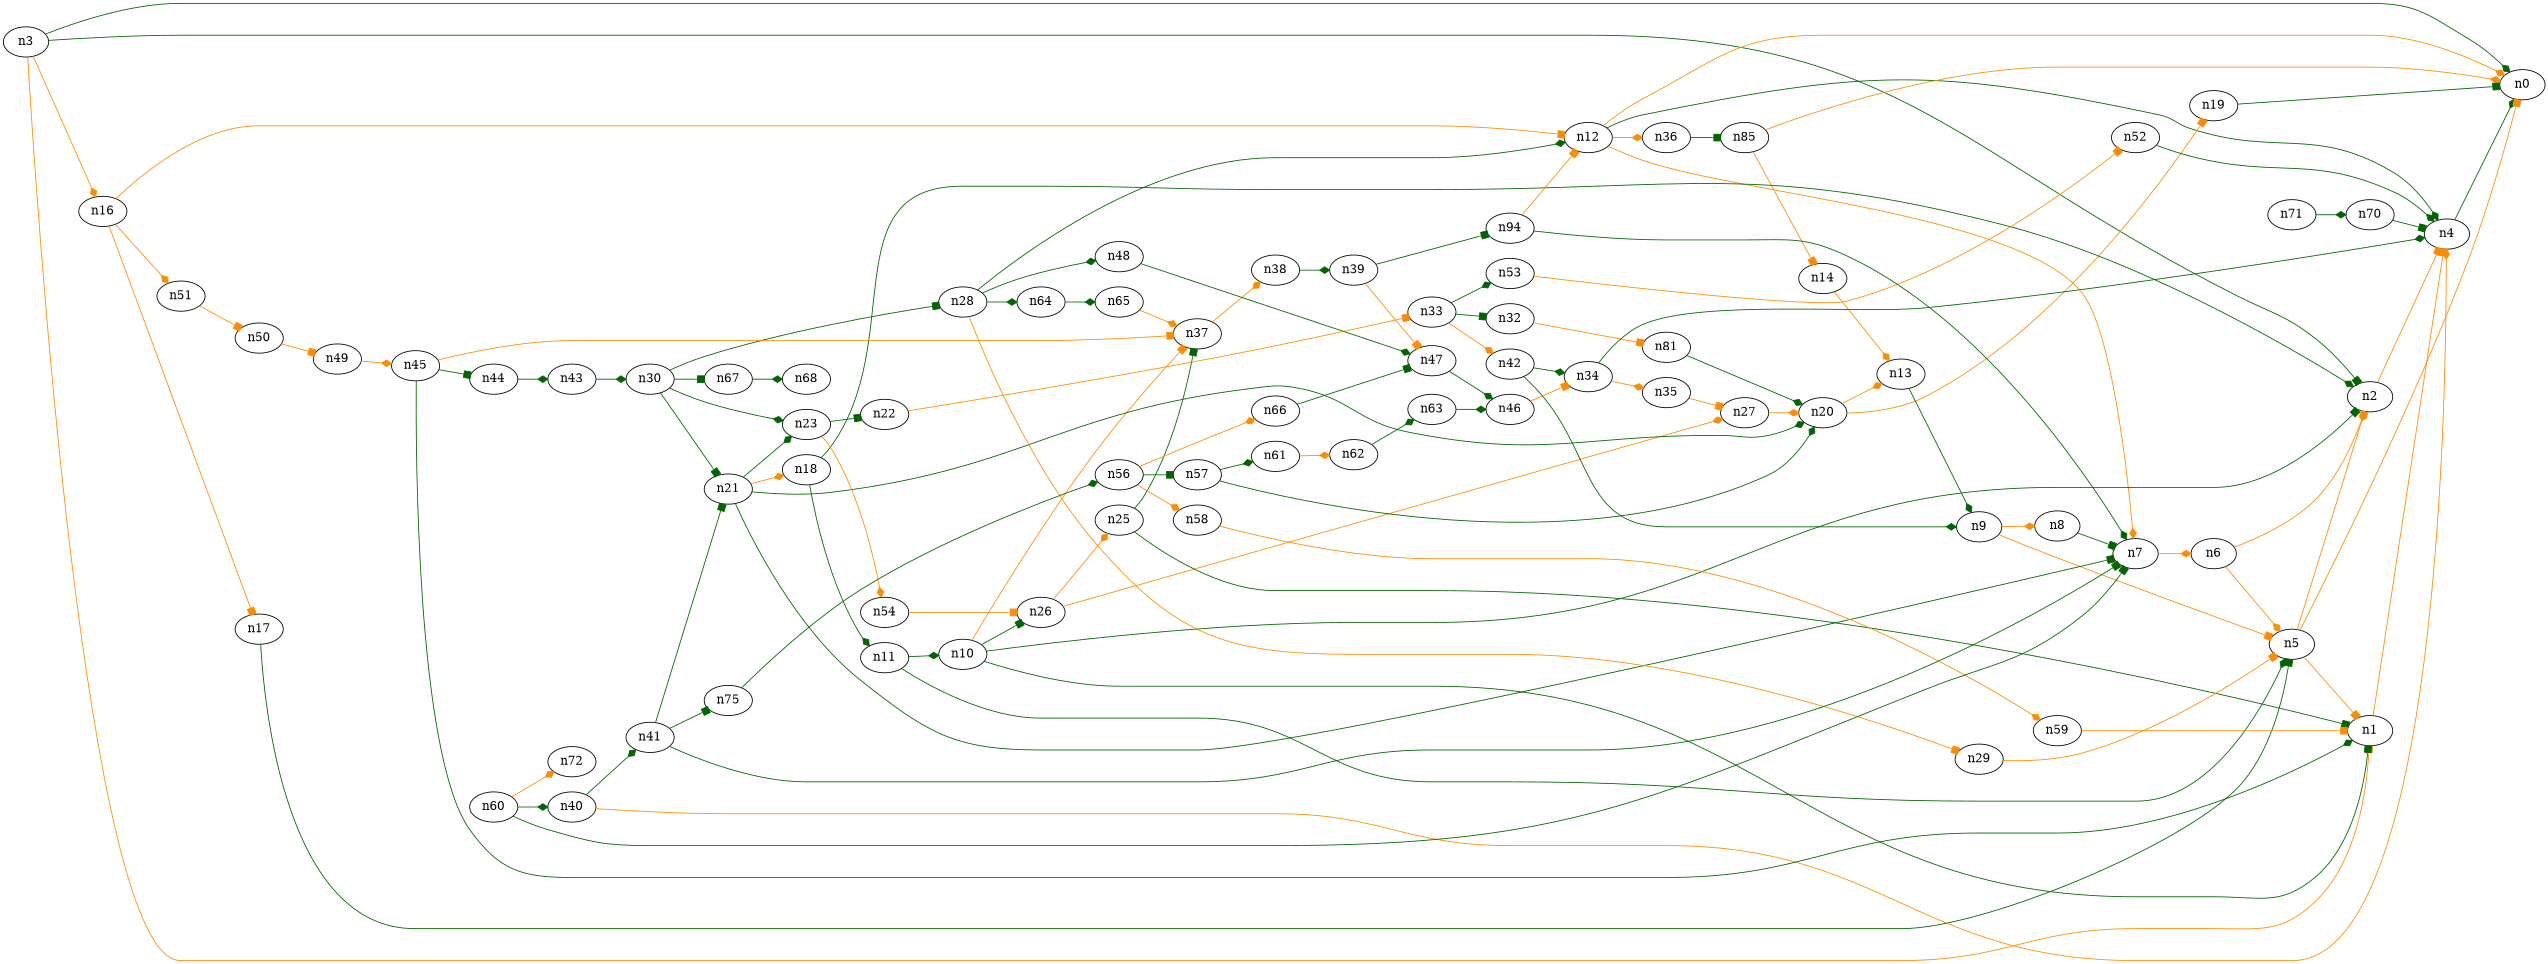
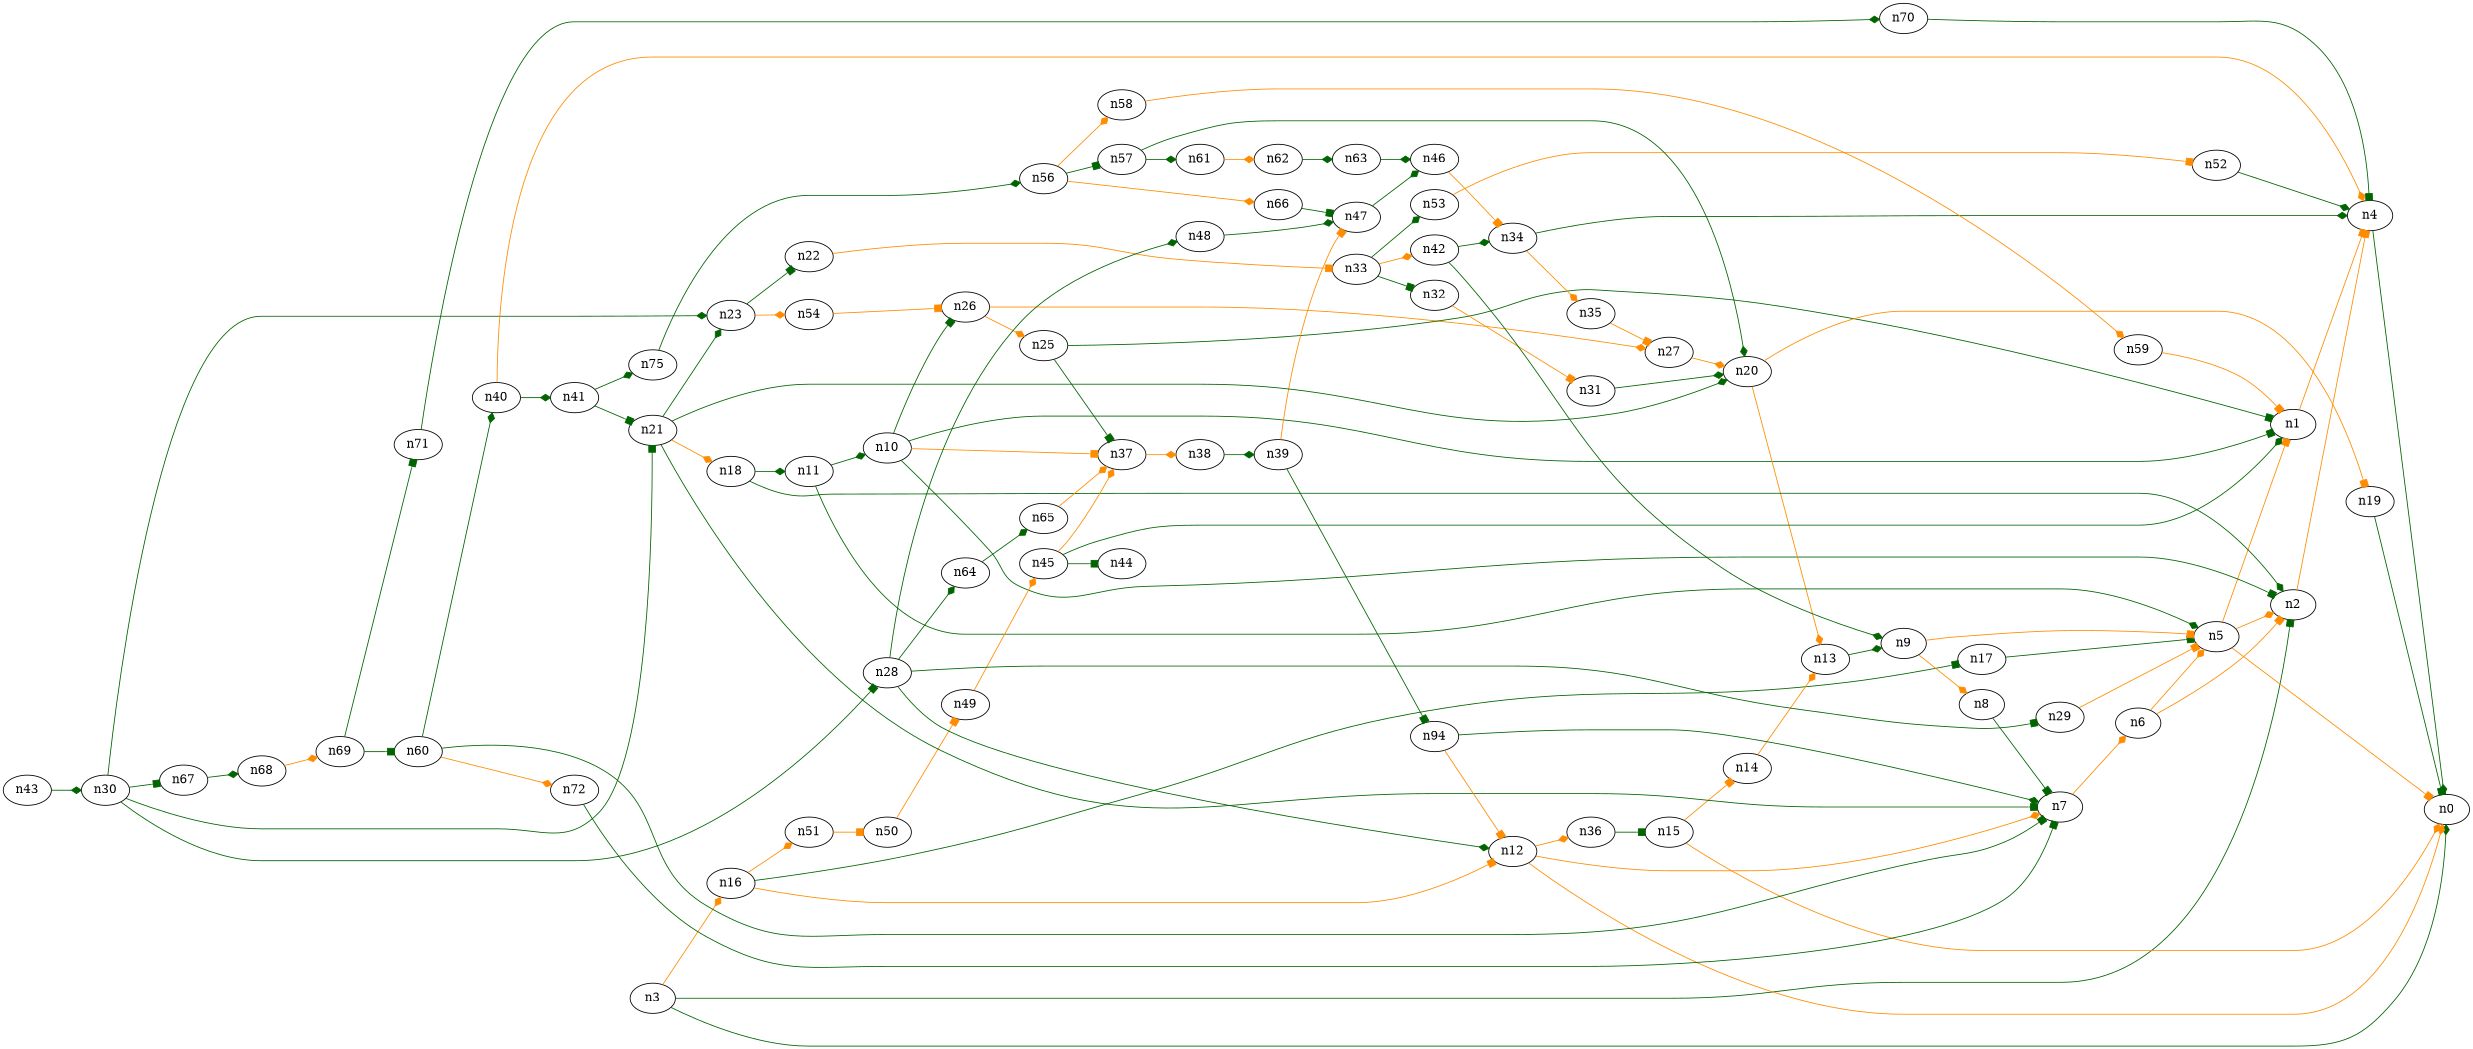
edge "n12" -> "n4": removed
node "n85": label "n85" -> "n15"
edge "n45" -> "n37": arrowhead box -> diamond
node "n81": label "n81" -> "n31"
edge "n44" -> "n43": removed
edge "n16" -> "n17": color darkorange -> darkgreen
edge "n28" -> "n29": color darkorange -> darkgreen
edge "n41" -> "n75": arrowhead box -> diamond
edge "n41" -> "n7": now "n72" -> "n7"
node "n69": added
edge "n3" -> "n1": removed
